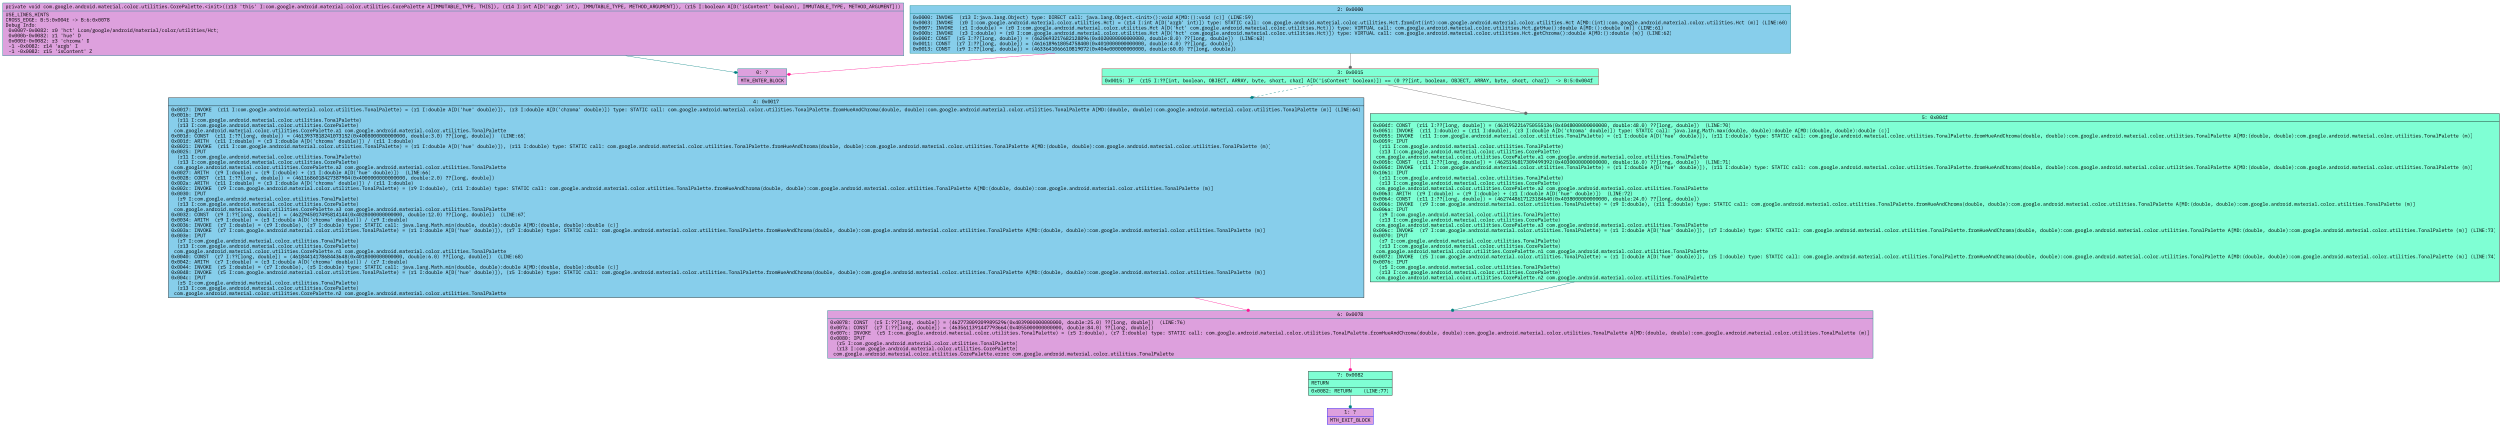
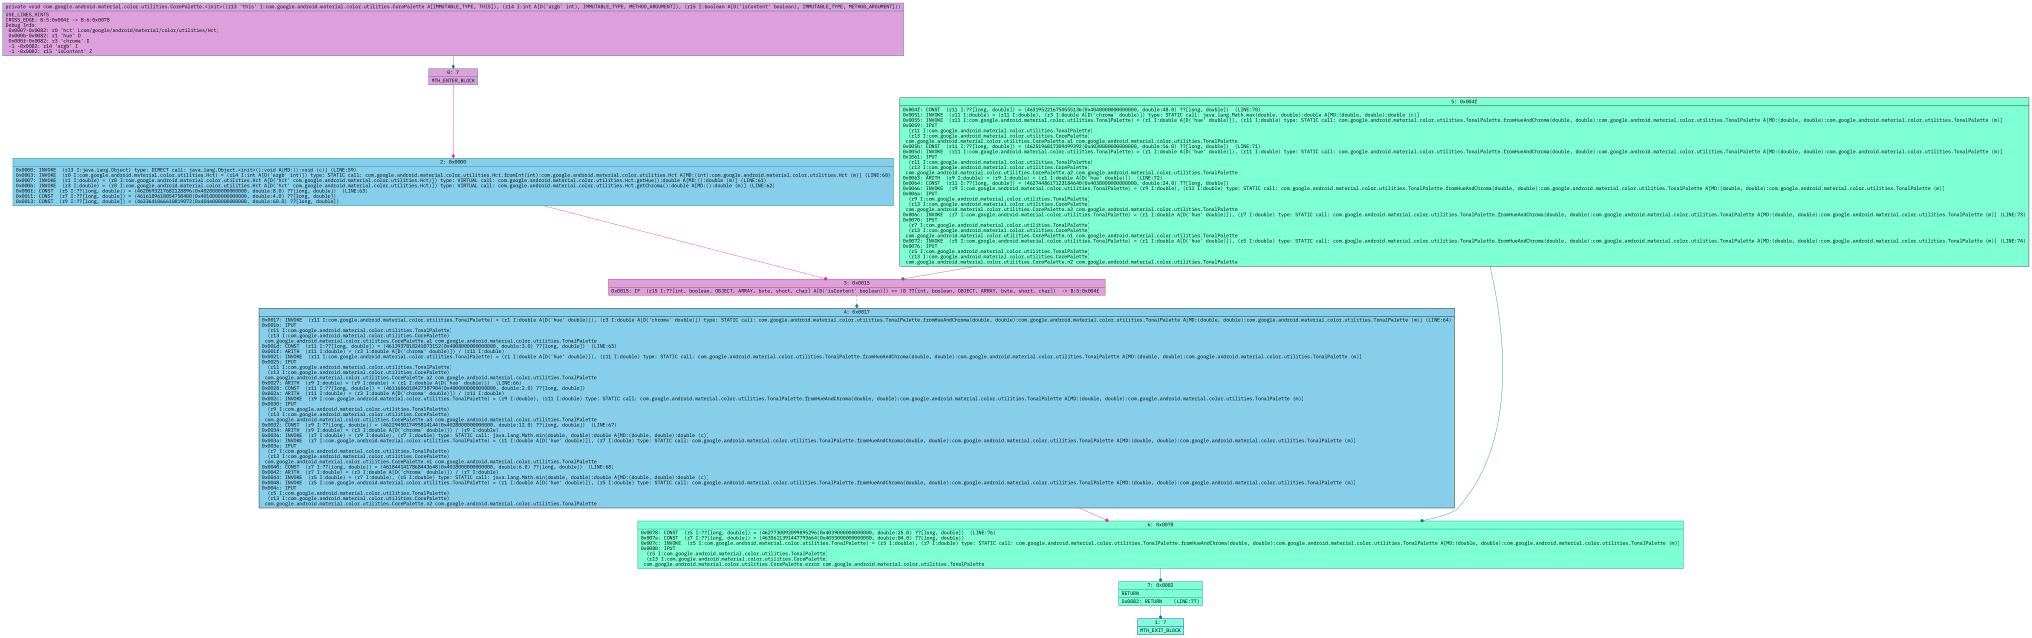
edge "2: 0x0000" -> "3: 0x0015": color gray40 -> deeppink
edge "2: 0x0000" -> "0: ?": reversed
node "3: 0x0015": fillcolor aquamarine -> plum
edge "3: 0x0015" -> "5: 0x004f": reversed
node "6: 0x0078": fillcolor plum -> aquamarine
edge "6: 0x0078" -> "7: 0x0082": color deeppink -> teal
node "7: 0x0082": color black -> teal
node "1: ?": fillcolor plum -> aquamarine
